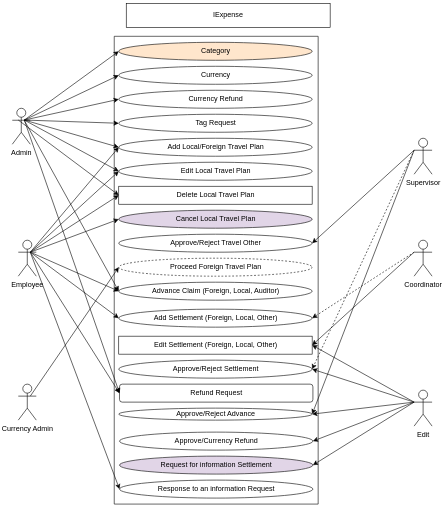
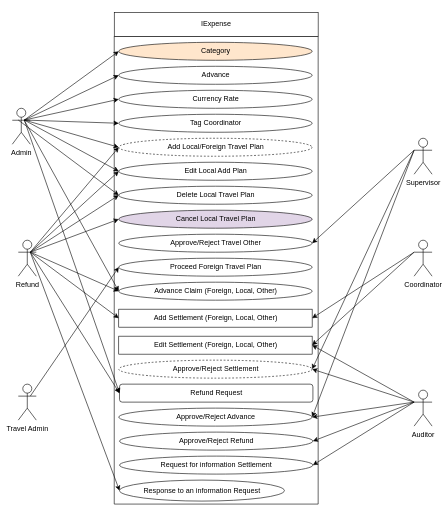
node "IExpense": moved (228, 15) -> (216, 24)
node "Currency": label "Currency" -> "Advance"
node "Currency Refund": label "Currency Refund" -> "Currency Rate"
node "Tag Request": label "Tag Request" -> "Tag Coordinator"
node "Add Local/Foreign Travel Plan": style solid -> dashed
node "Edit Local Travel Plan": label "Edit Local Travel Plan" -> "Edit Local Add Plan"
node "Delete Local Travel Plan": shape rectangle -> ellipse
edge "Supervisor" -> "Approve/Reject Settlement": style dashed -> solid
node "Proceed Foreign Travel Plan": style dashed -> solid
node "Employee": label "Employee" -> "Refund"
edge "Coordinator" -> "Add Settlement (Foreign, Local, Other)": style dashed -> solid
node "Advance Claim (Foreign, Local, Auditor)": label "Advance Claim (Foreign, Local, Auditor)" -> "Advance Claim (Foreign, Local, Other)"
node "Add Settlement (Foreign, Local, Other)": shape ellipse -> rectangle
node "Approve/Reject Settlement": style solid -> dashed
node "Approve/Reject Advance": size 194x12 -> 194x18
node "Currency Admin": label "Currency Admin" -> "Travel Admin"
node "Edit": label "Edit" -> "Auditor"
node "Approve/Currency Refund": label "Approve/Currency Refund" -> "Approve/Reject Refund"
node "Request for information Settlement": fillcolor #e1d5e7 -> #ffffff
node "Response to an information Request": size 194x18 -> 165x21
